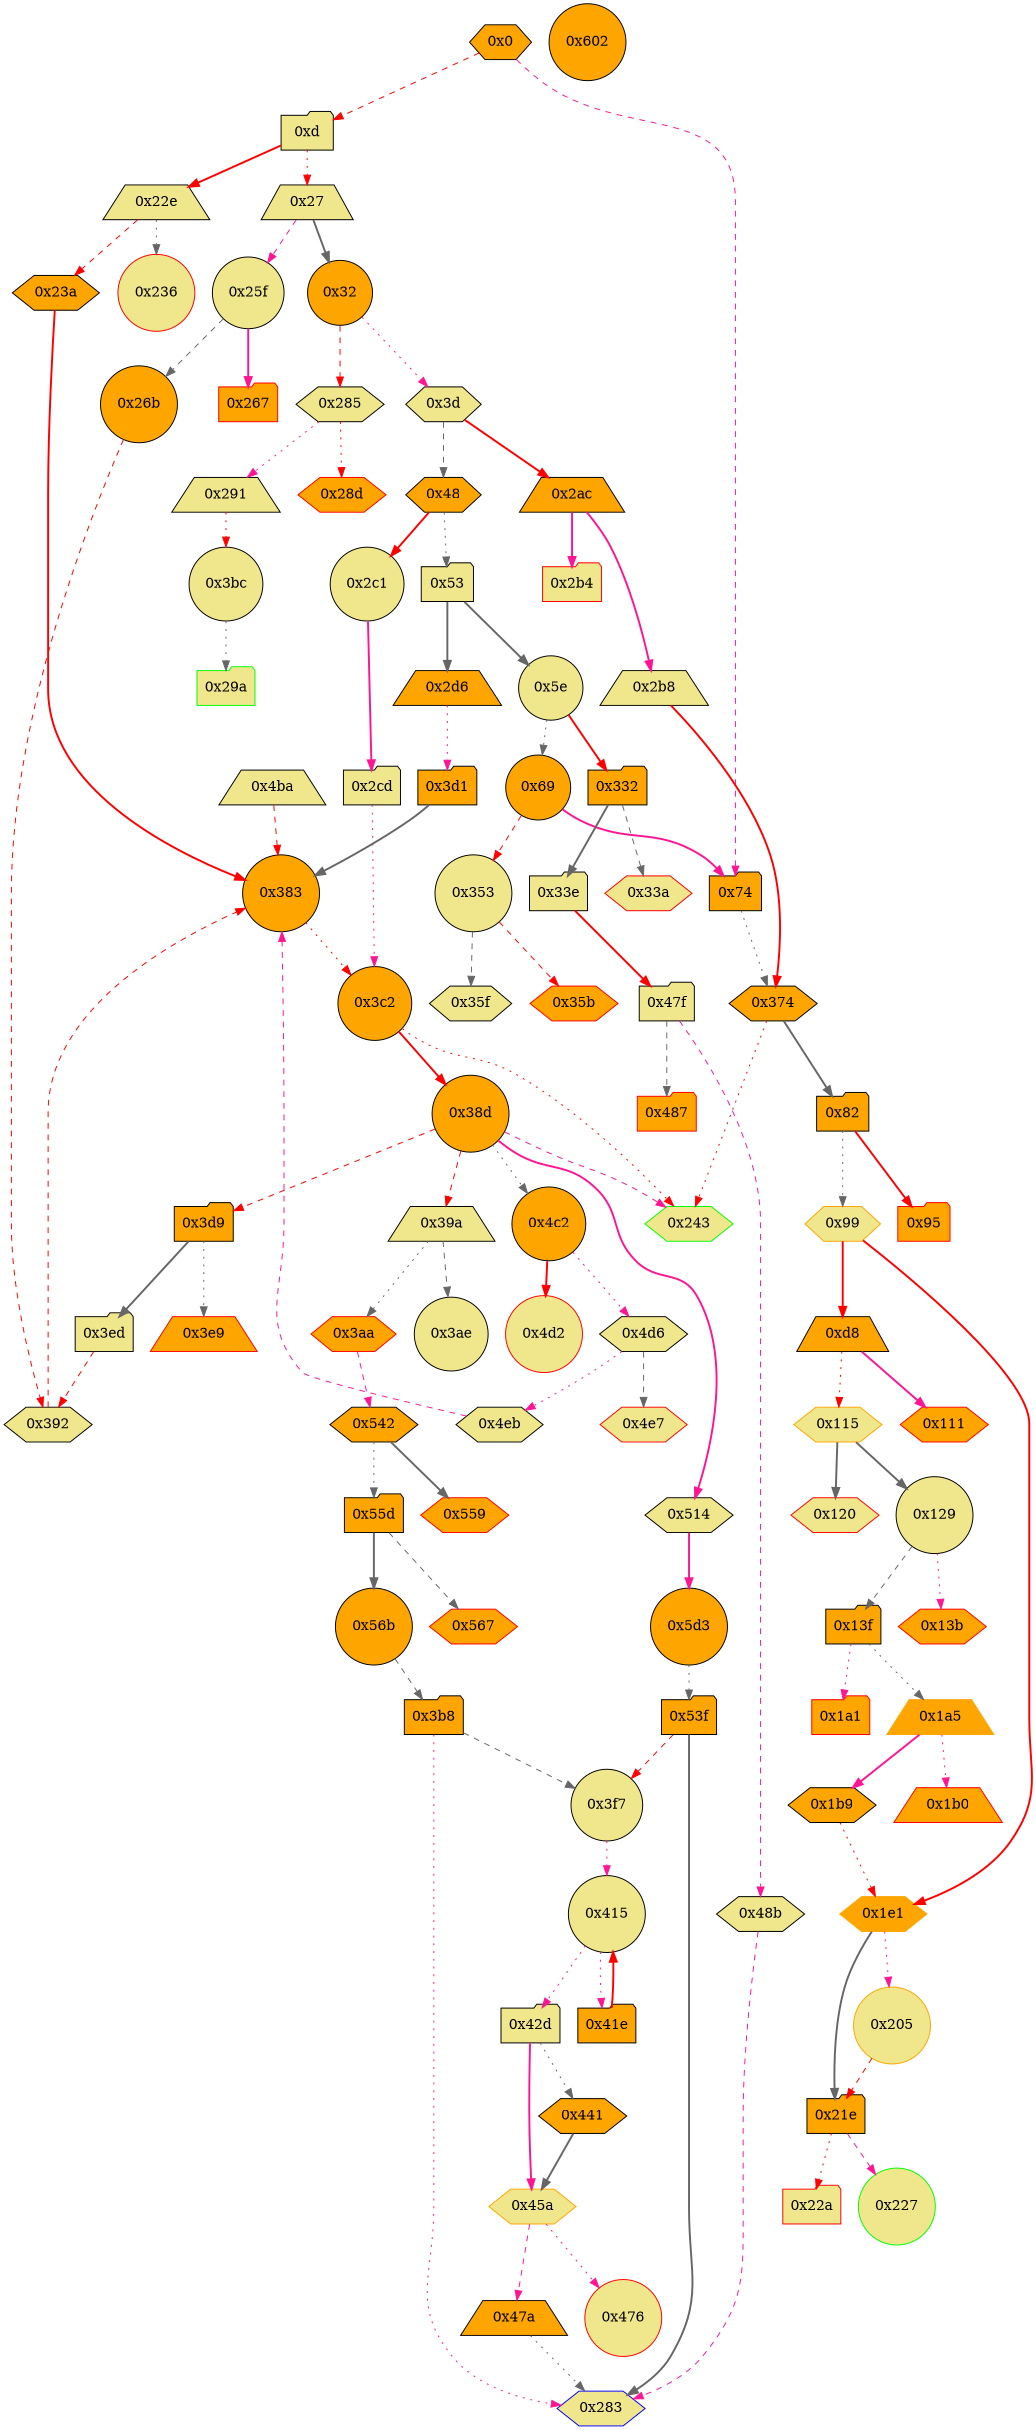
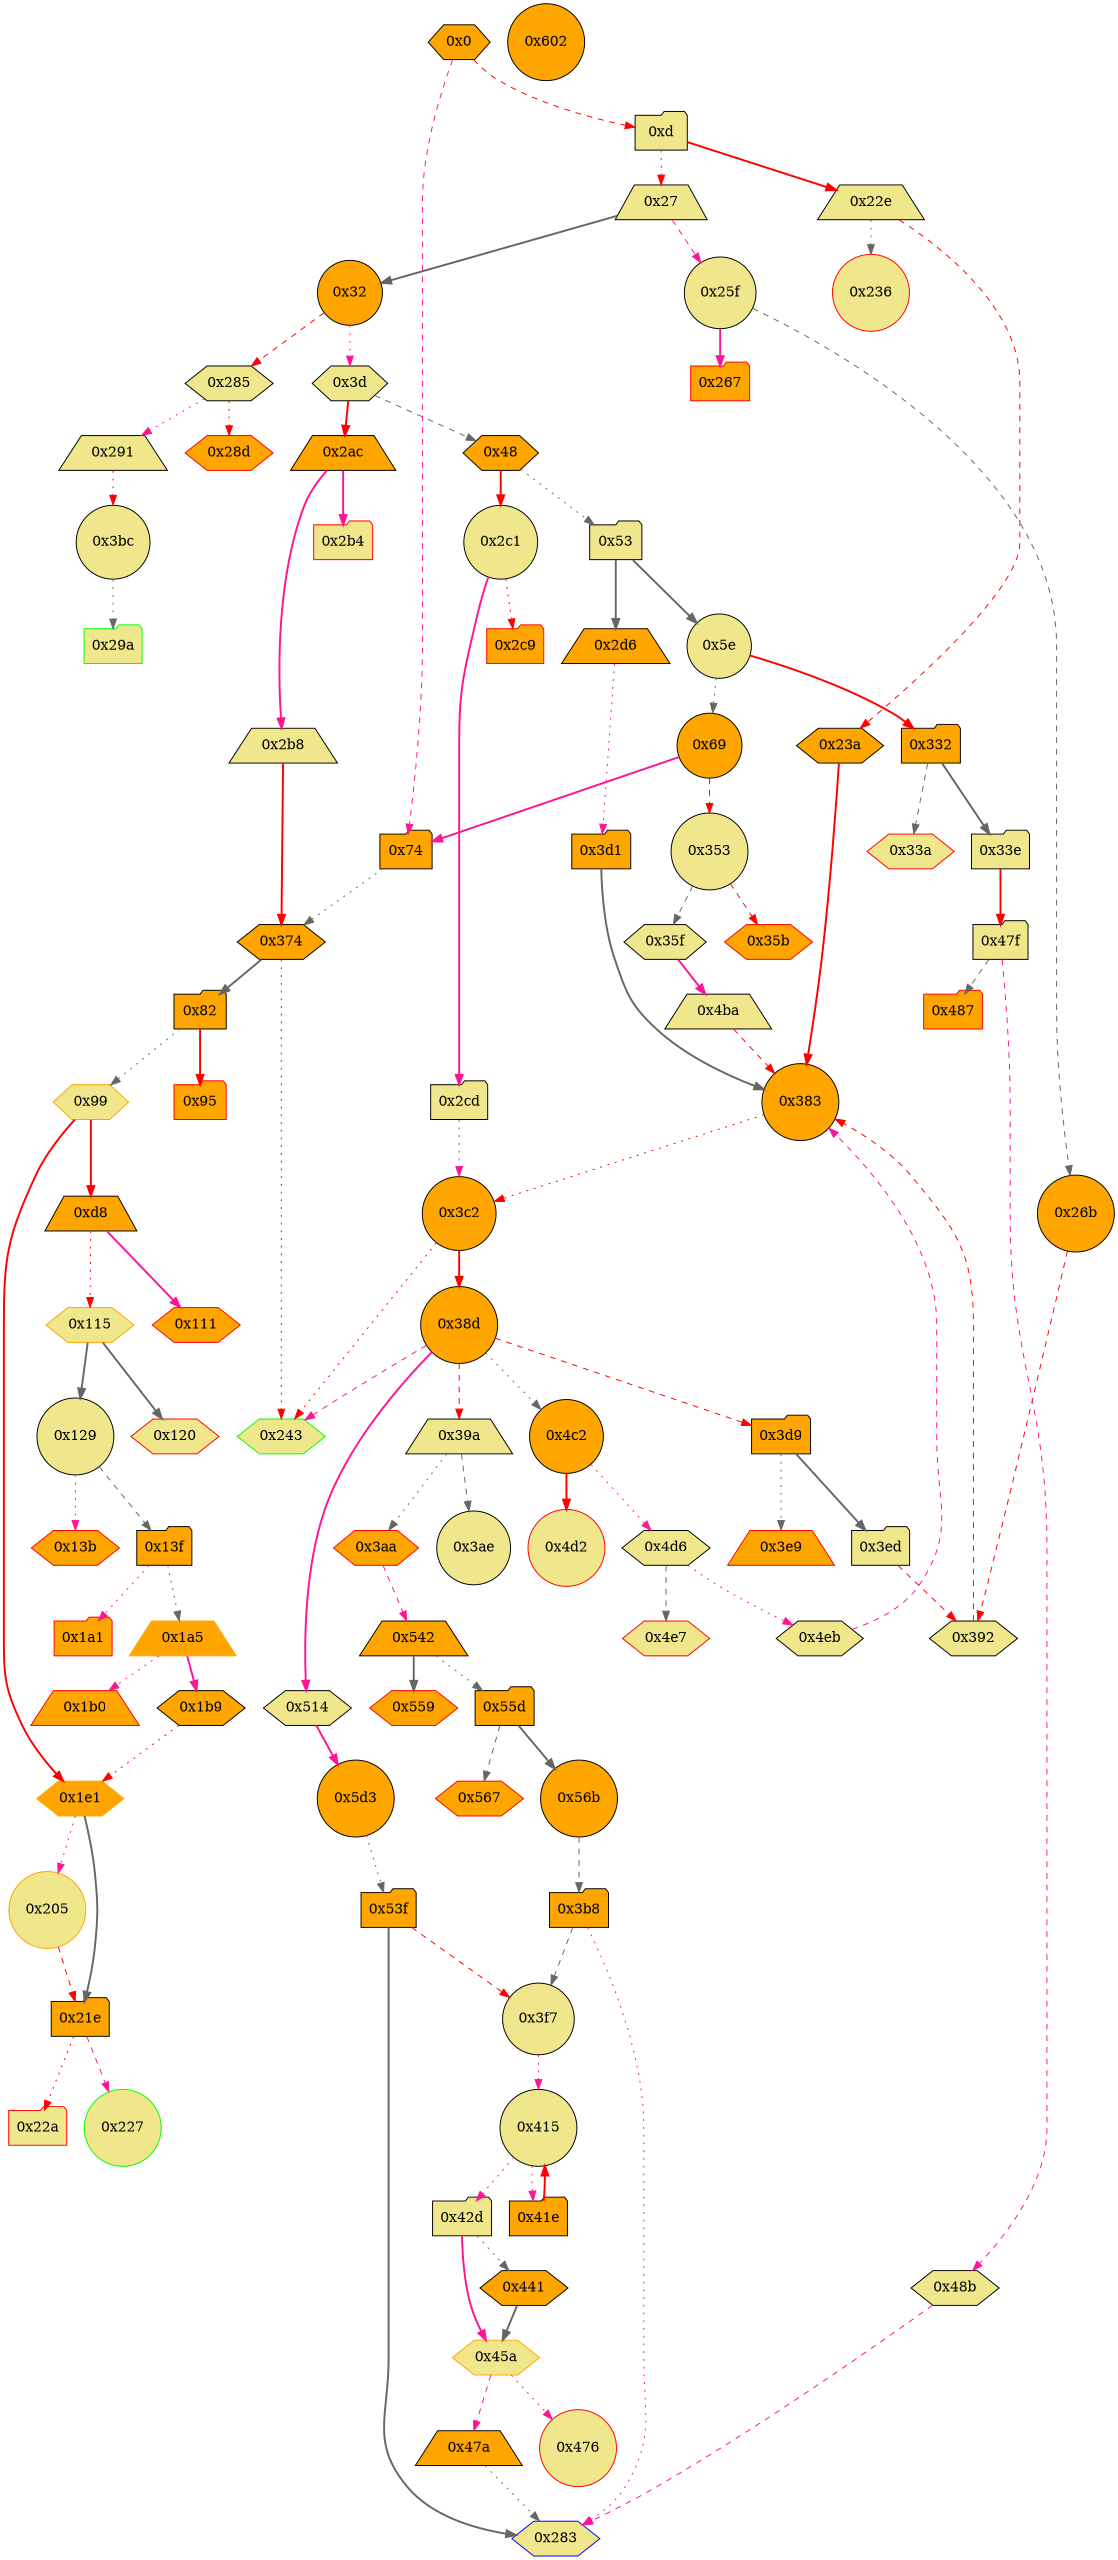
node "0x2c9": added
edge "0x35f" -> "0x4ba": added
node "0x542": shape hexagon -> trapezium
